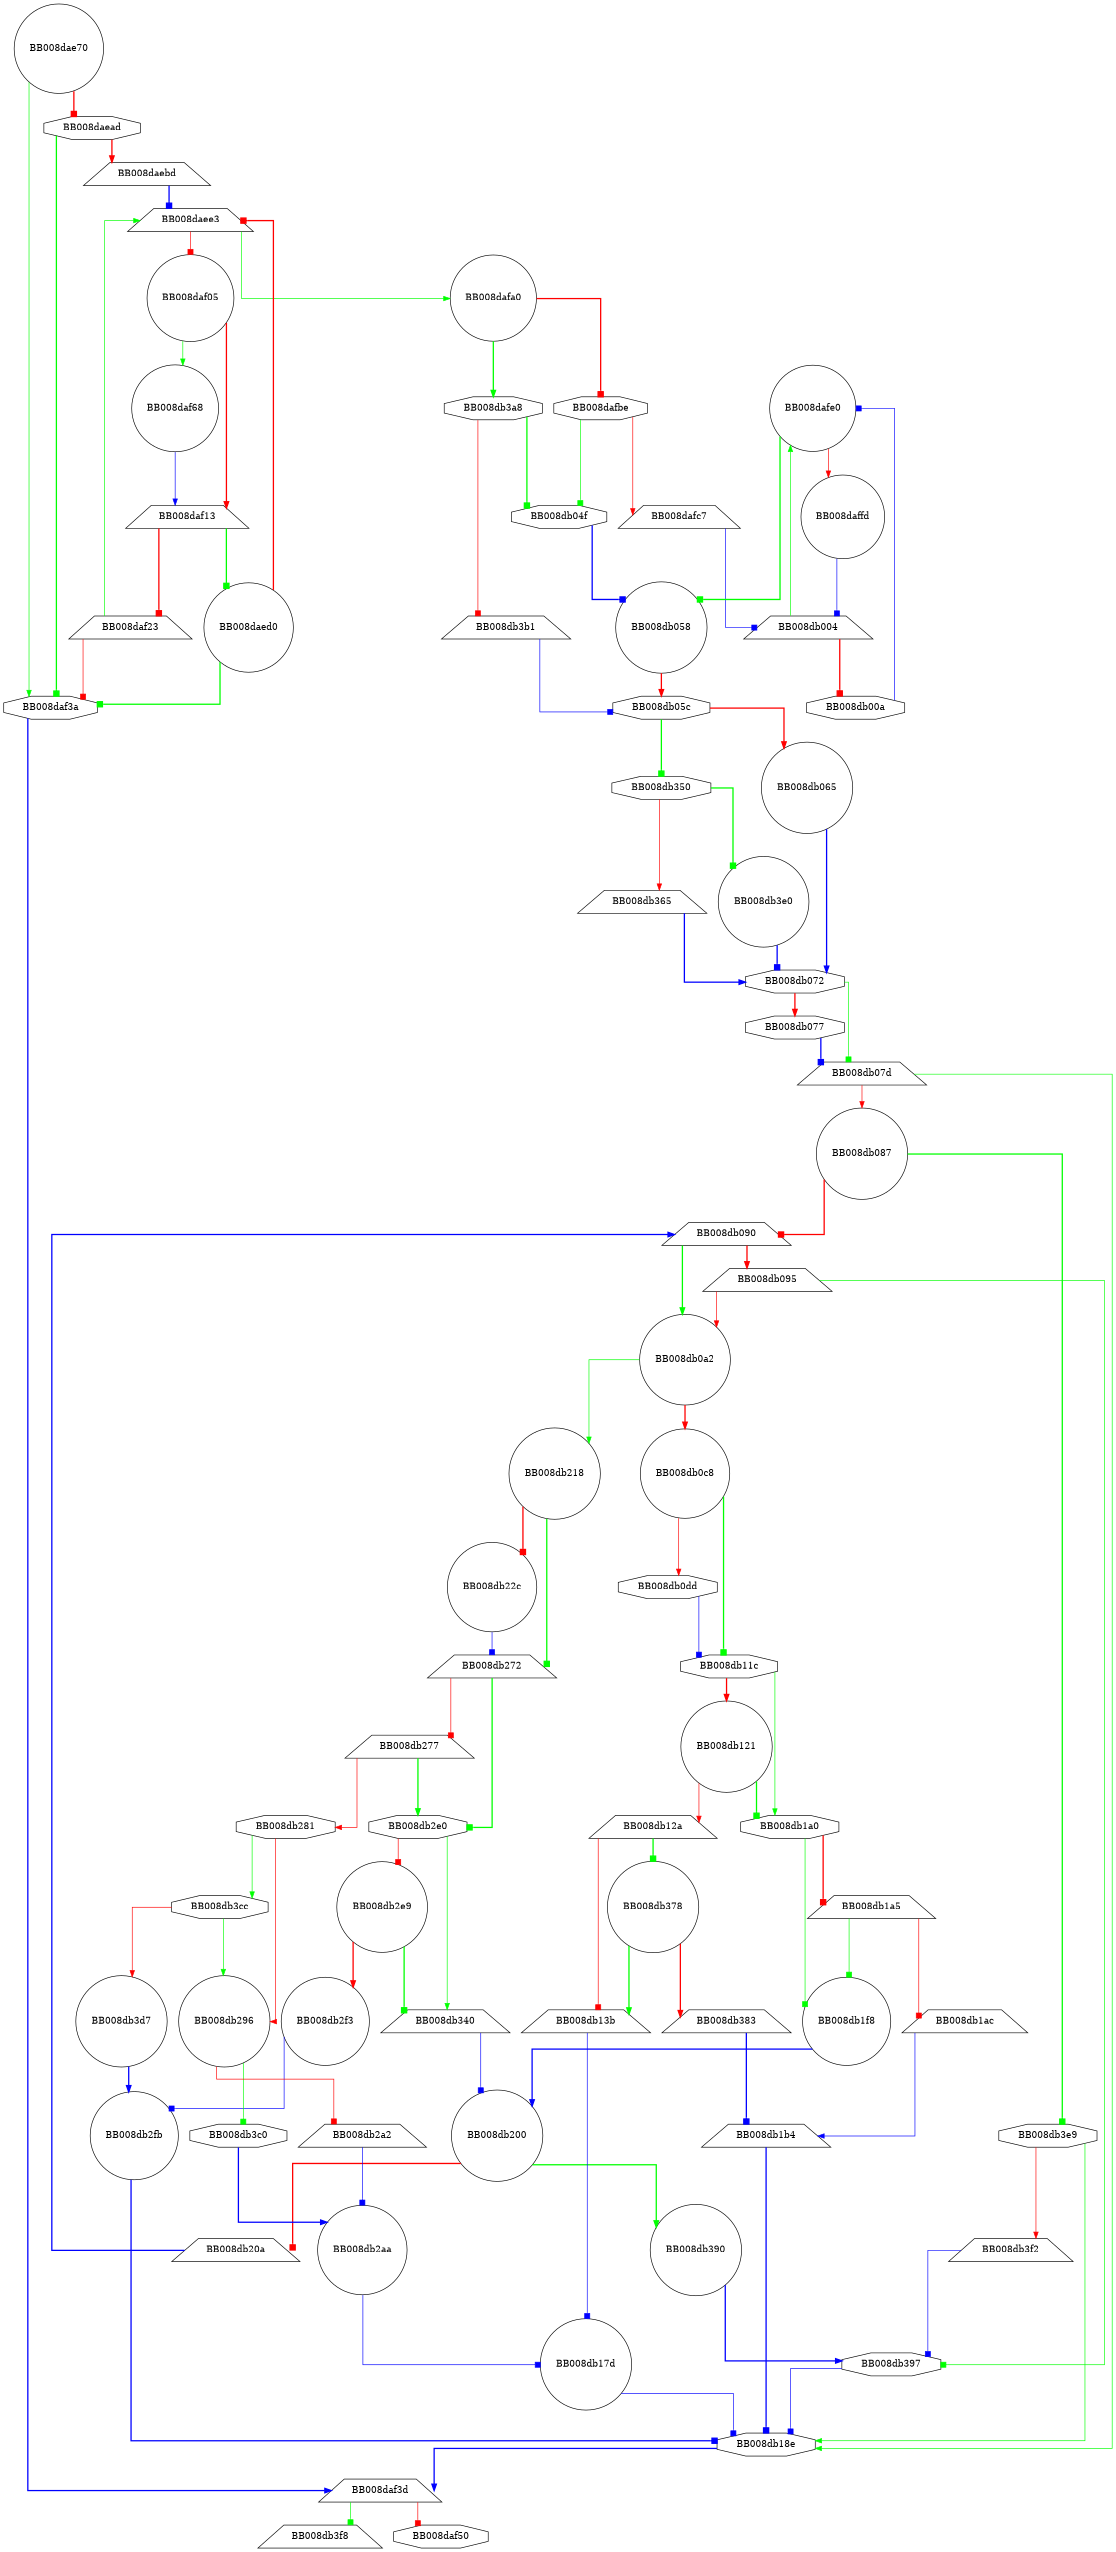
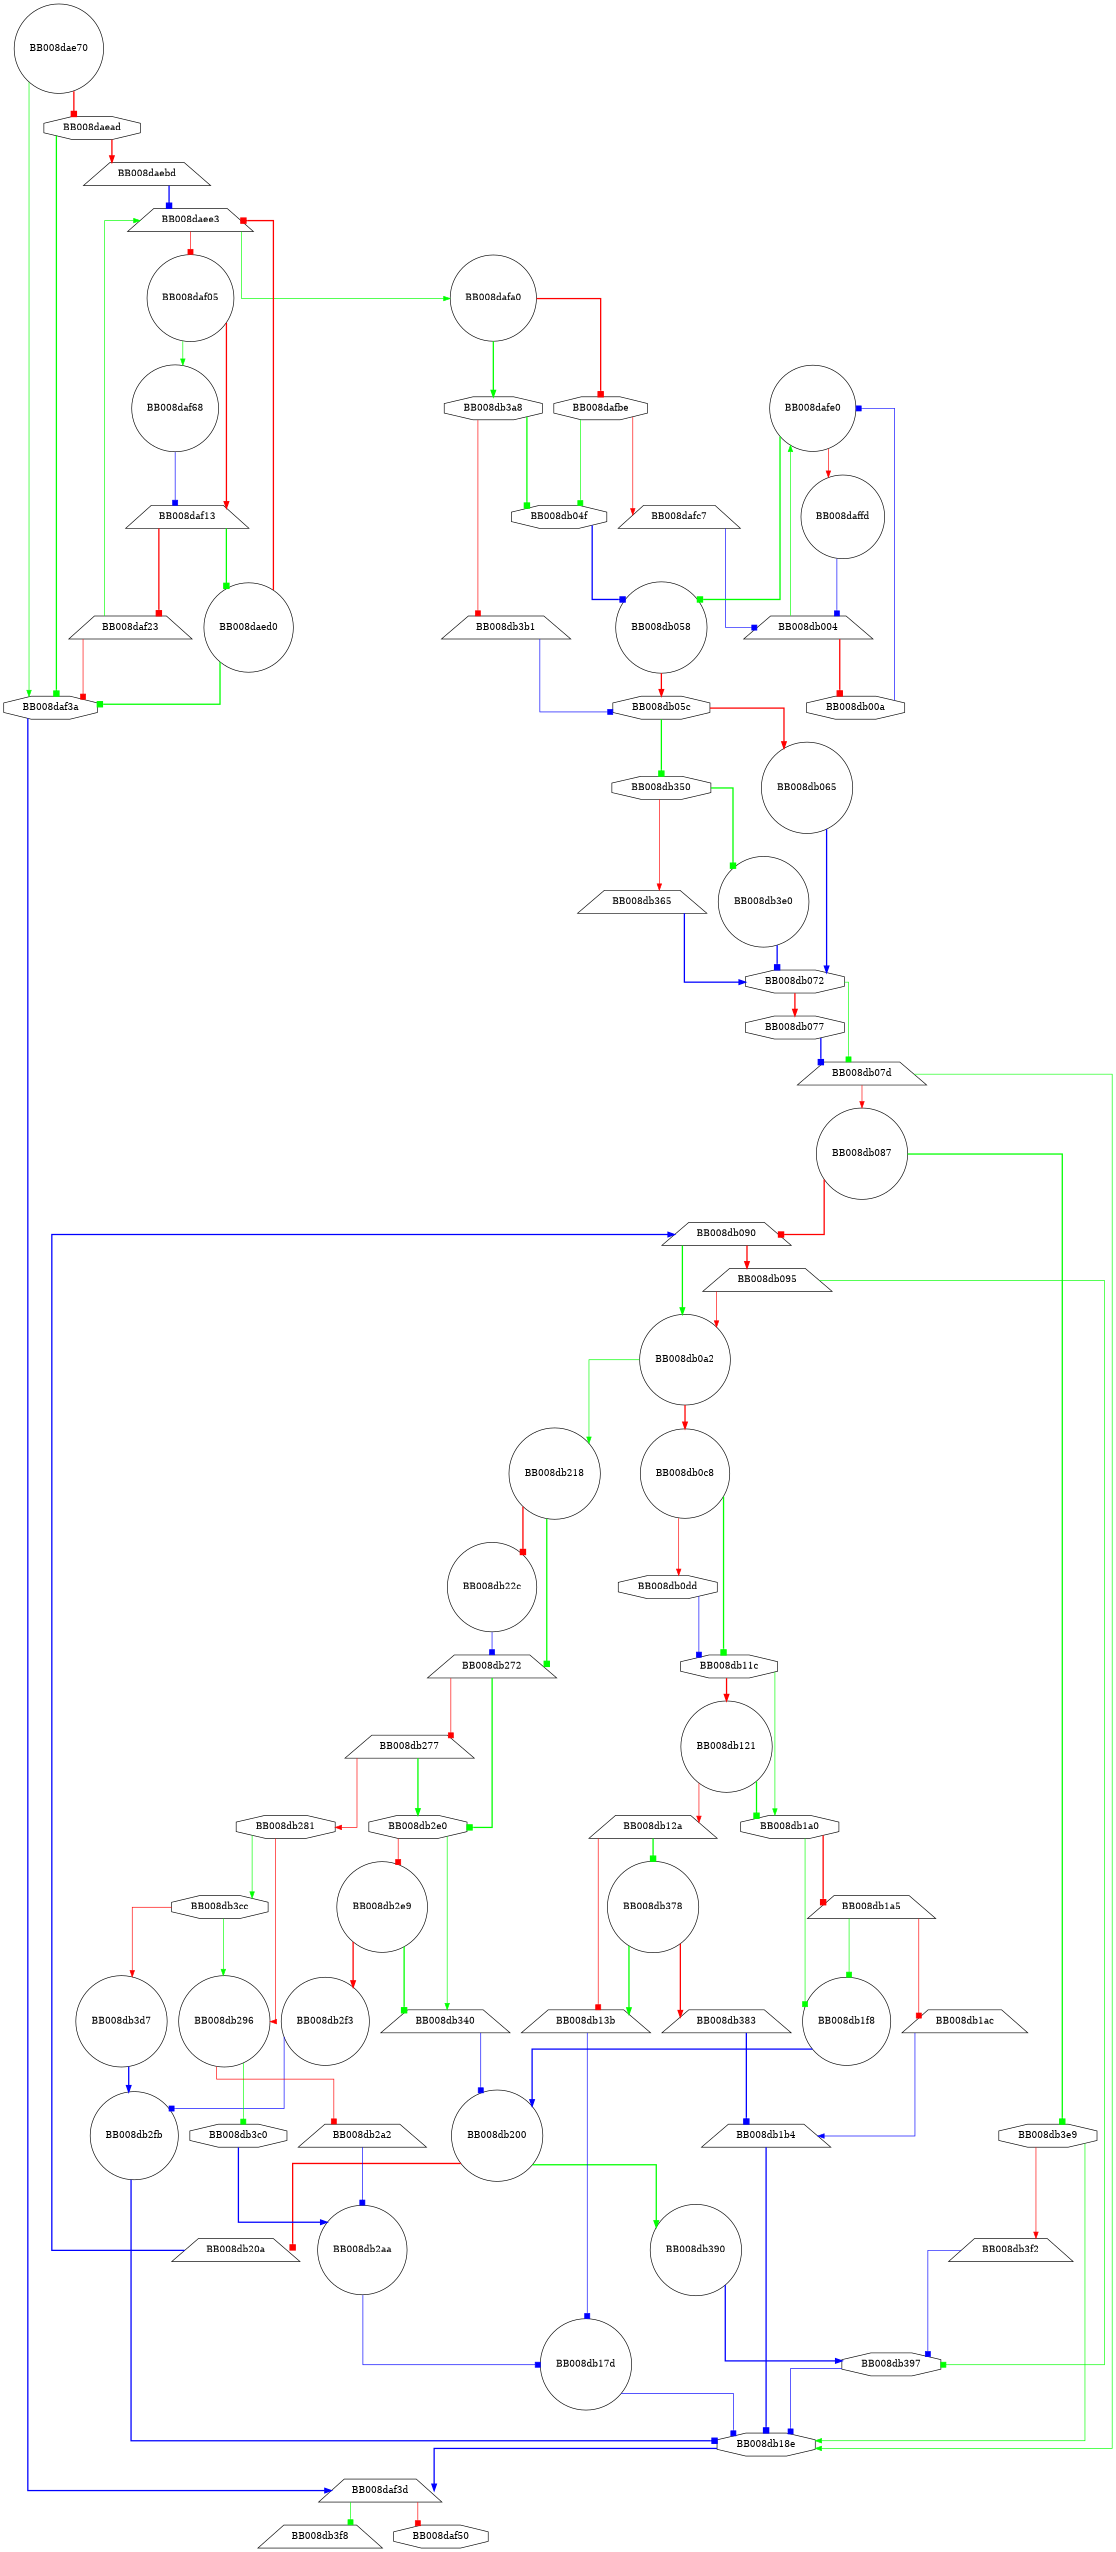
edge "BB008daf68" -> "BB008daf13": arrowhead normal -> box
